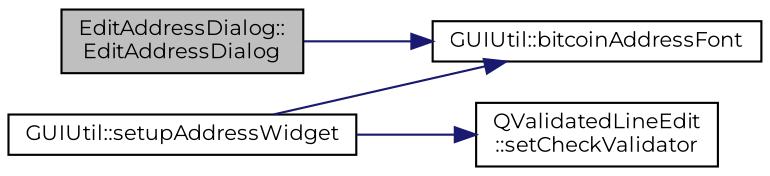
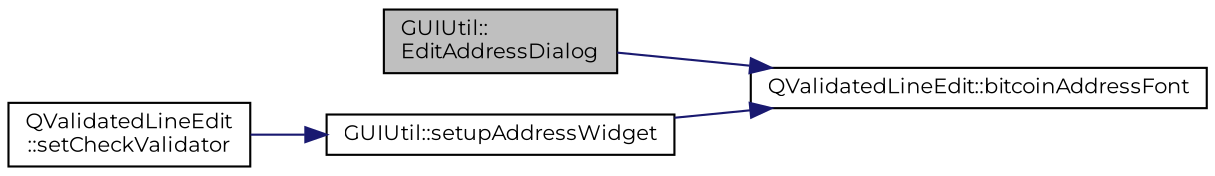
node "EditAddressDialog:: EditAddressDialog": label "EditAddressDialog:: EditAddressDialog" -> "GUIUtil:: EditAddressDialog"
node "GUIUtil::bitcoinAddressFont": label "GUIUtil::bitcoinAddressFont" -> "QValidatedLineEdit::bitcoinAddressFont"
edge "GUIUtil::setupAddressWidget" -> "QValidatedLineEdit ::setCheckValidator": reversed
